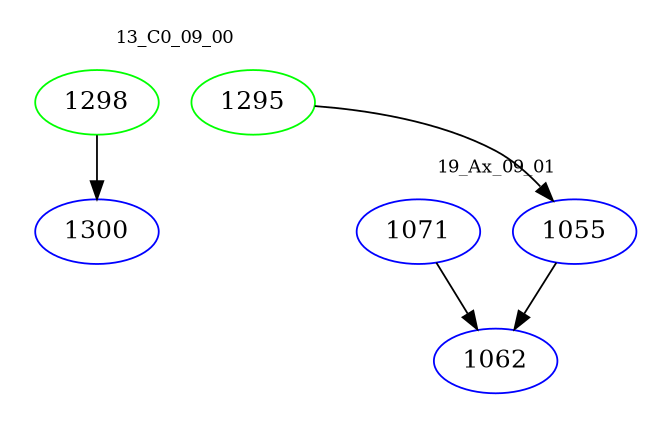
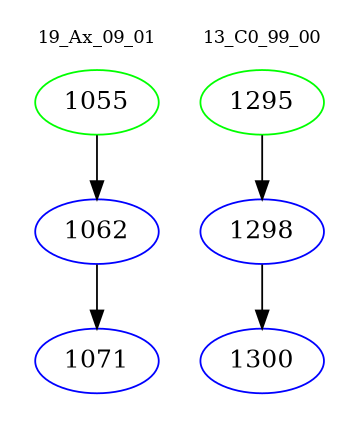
cluster "13_C0_09_00": label "13_C0_09_00" -> "13_C0_99_00"
node "1298": color green -> blue
edge "1295" -> "1055": now "1295" -> "1298"
node "1055": color blue -> green
edge "1071" -> "1062": reversed
